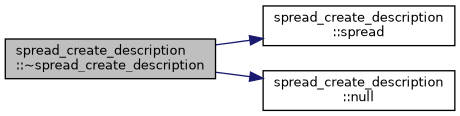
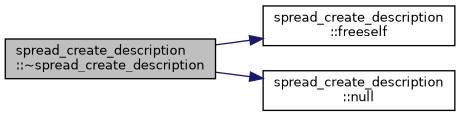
node "spread_create_description ::spread": label "spread_create_description ::spread" -> "spread_create_description ::freeself"
